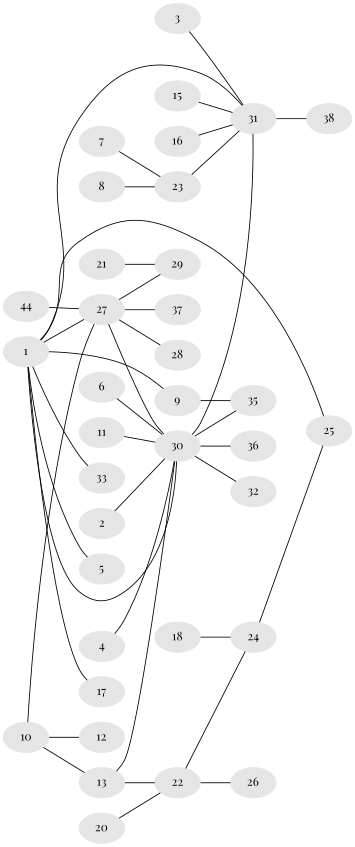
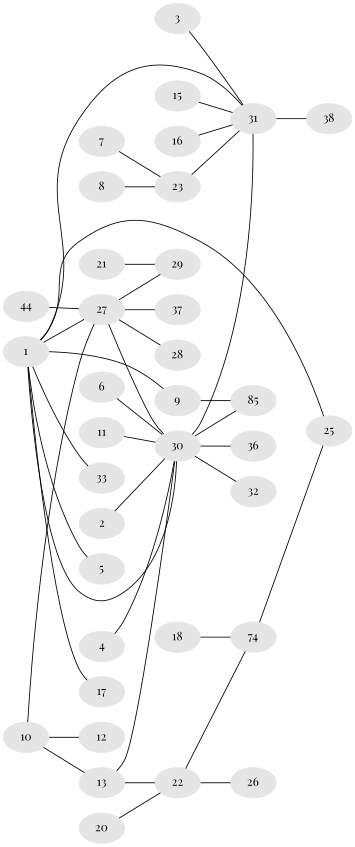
node "35": label "35" -> "85"
node "24": label "24" -> "74"
